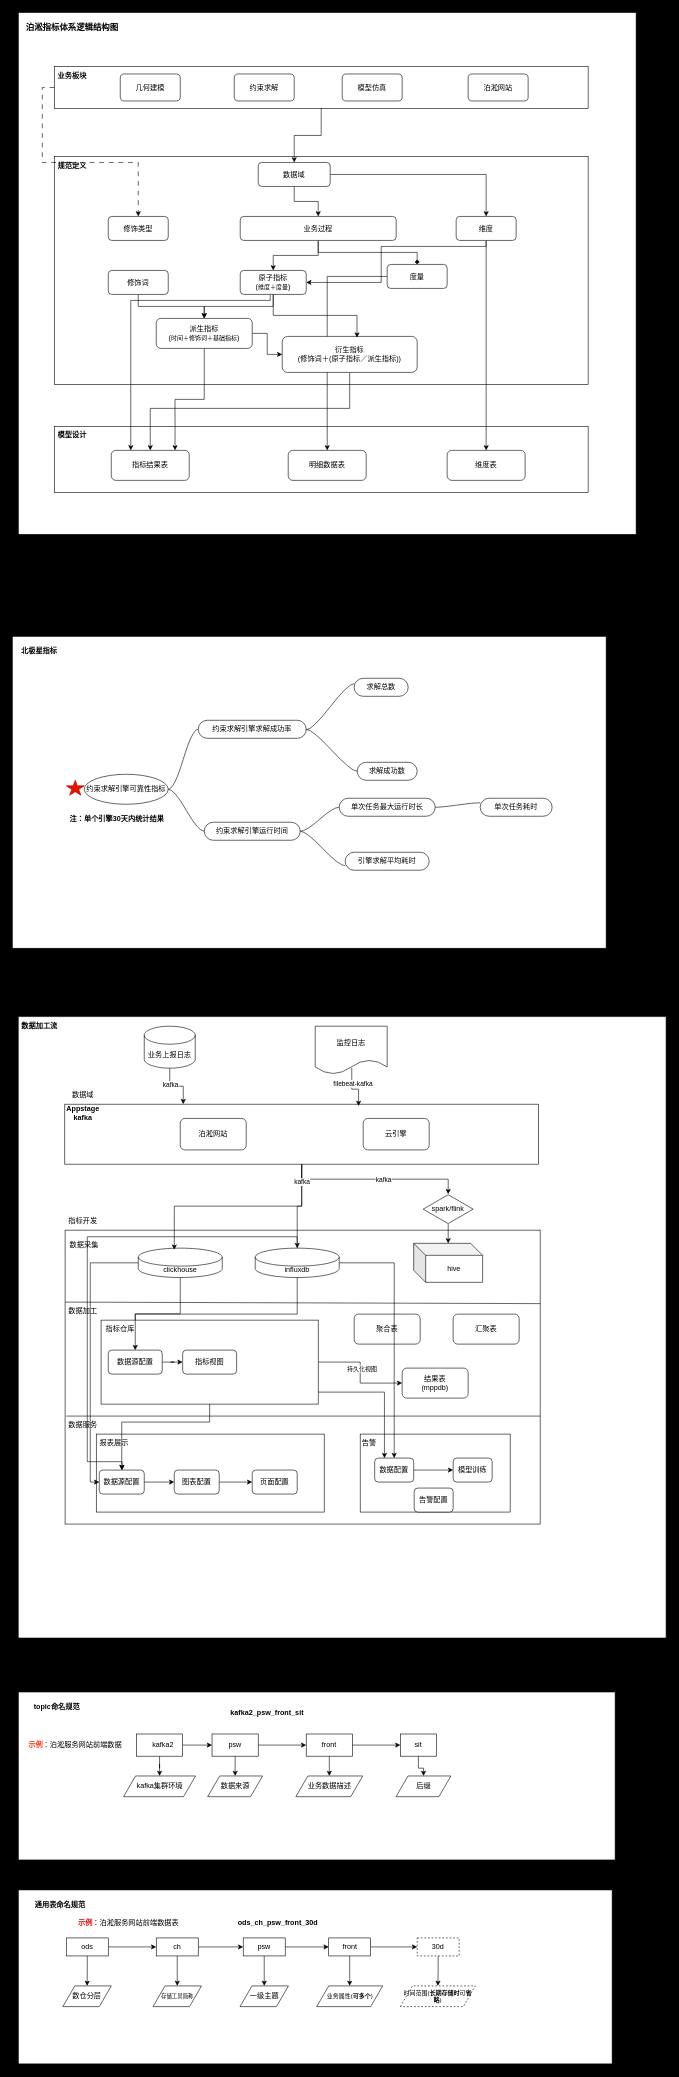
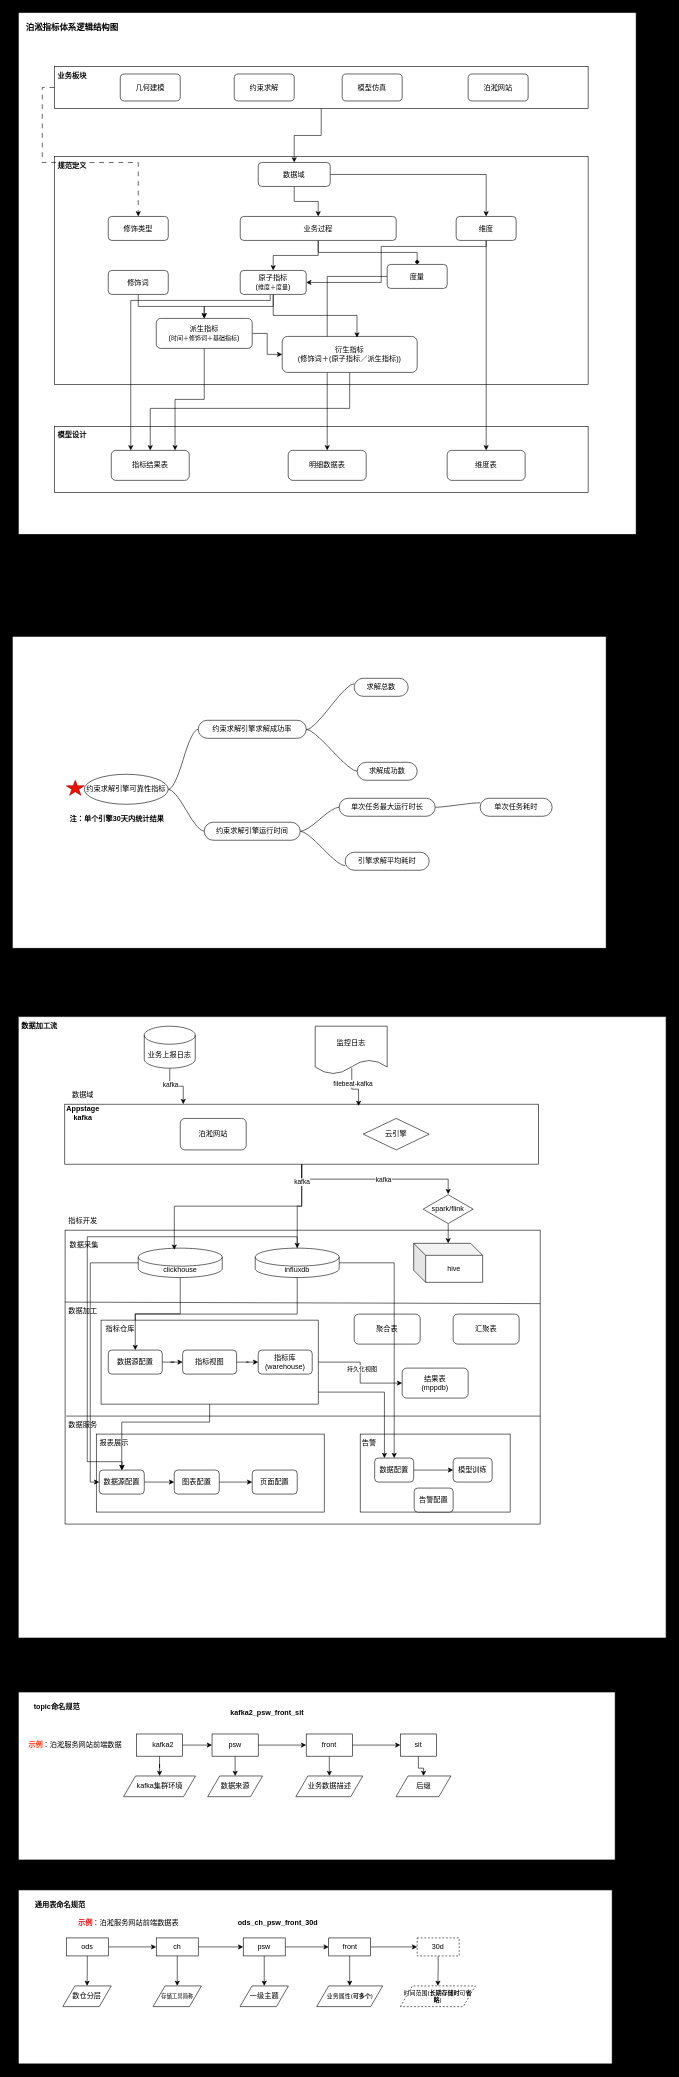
node "北极星指标": removed
node "云引擎": shape rounded rectangle -> diamond
edge "指标视图" -> "指标库(warehouse)": added
node "指标库(warehouse)": added
